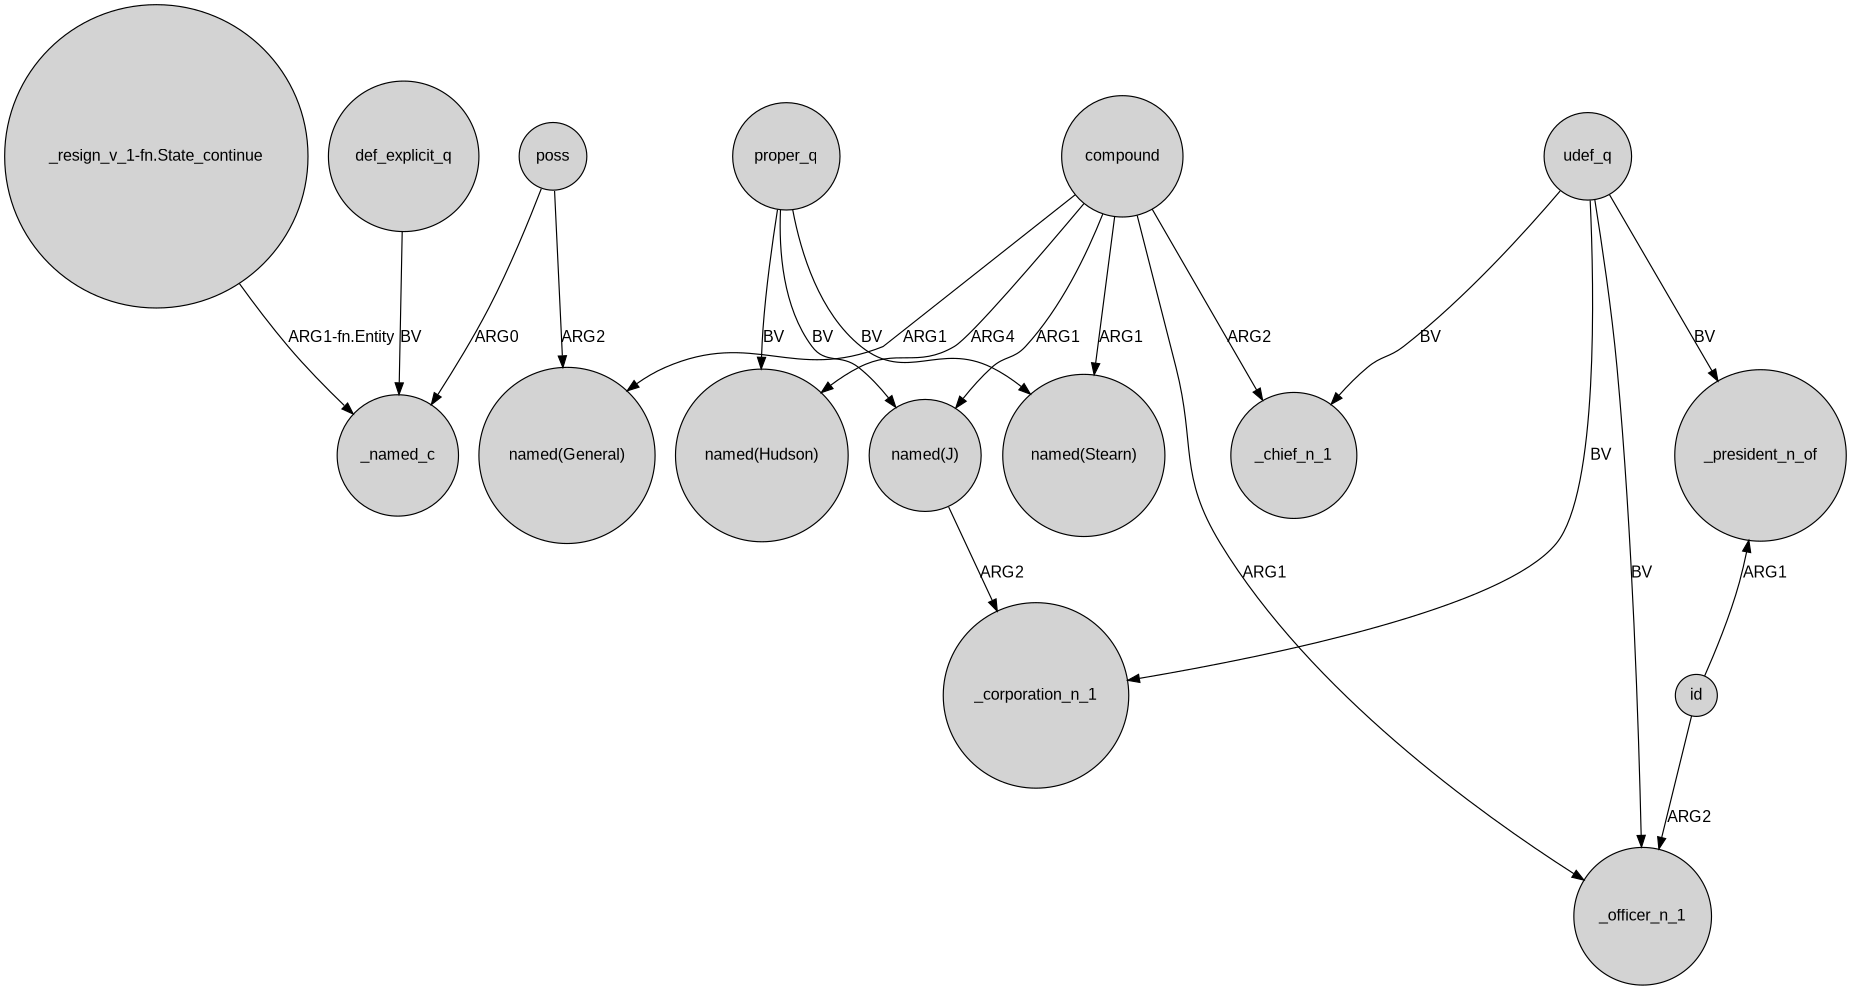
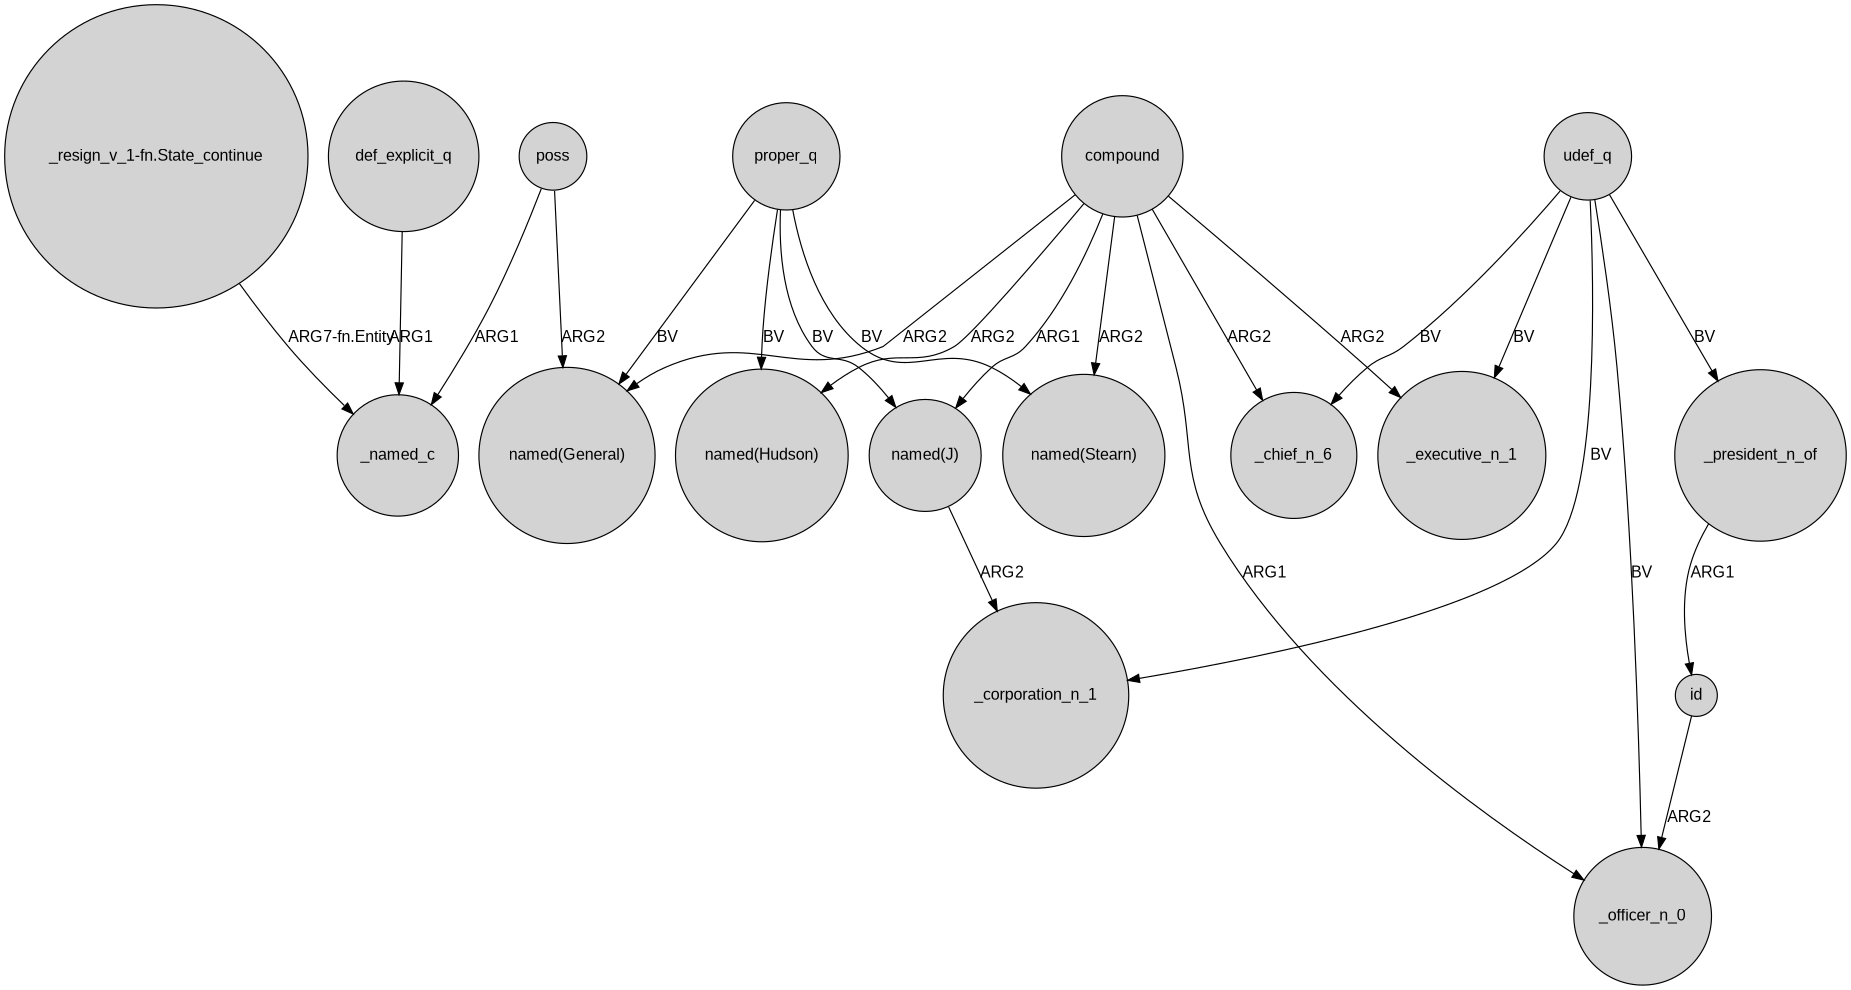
edge "proper_q" -> "named(General)": added, label "BV"
edge "_resign_v_1-fn.State_continue" -> "_named_c": label "ARG1-fn.Entity" -> "ARG7-fn.Entity"
edge "def_explicit_q" -> "_named_c": label "BV" -> "ARG1"
edge "poss" -> "_named_c": label "ARG0" -> "ARG1"
edge "compound" -> "named(General)": label "ARG1" -> "ARG2"
edge "compound" -> "named(Hudson)": label "ARG4" -> "ARG2"
edge "compound" -> "named(Stearn)": label "ARG1" -> "ARG2"
node "_chief_n_1": label "_chief_n_1" -> "_chief_n_6"
node "_executive_n_1": added
edge "id" -> "_president_n_of": reversed
node "_officer_n_1": label "_officer_n_1" -> "_officer_n_0"
